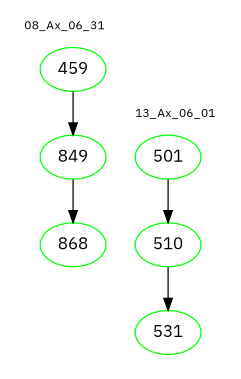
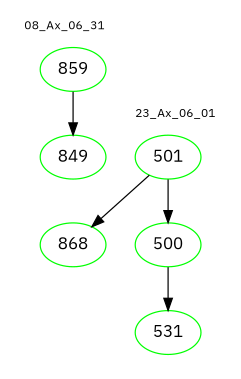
node "459": label "459" -> "859"
cluster "13_Ax_06_01": label "13_Ax_06_01" -> "23_Ax_06_01"
edge "849" -> "868": now "501" -> "868"
node "510": label "510" -> "500"
